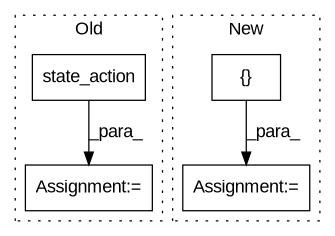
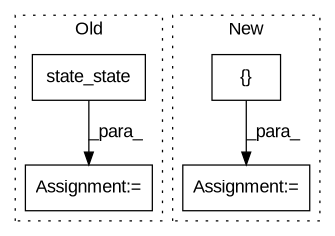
node "state_action": label "state_action" -> "state_state"
